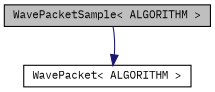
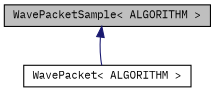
edge "WavePacketSample< ALGORITHM >" -> "WavePacket< ALGORITHM >": reversed
